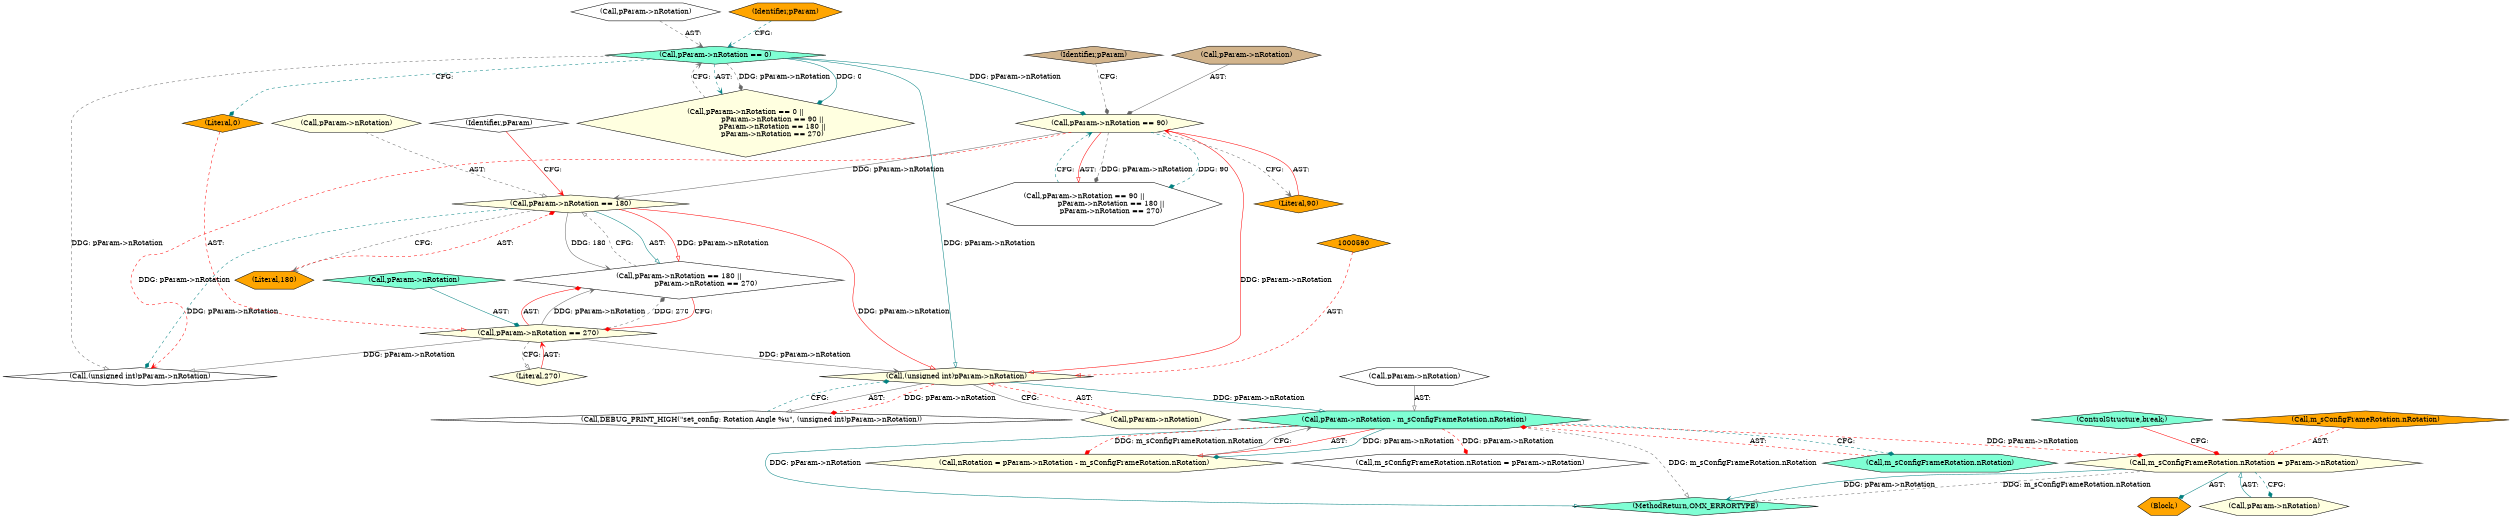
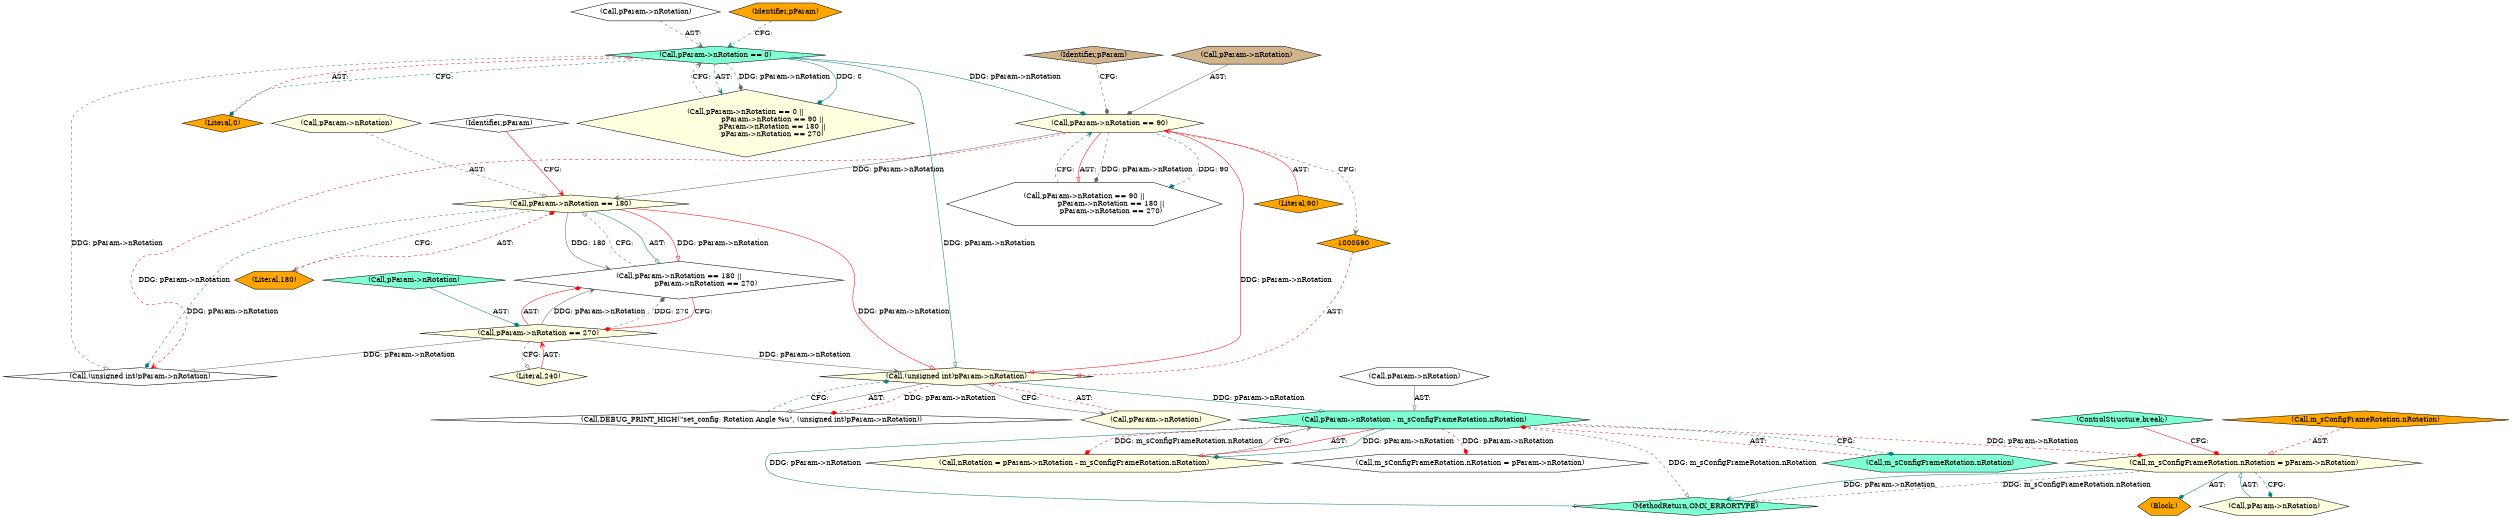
edge "(Call,pParam->nRotation == 90)" -> "(Literal,90)": now "(Call,pParam->nRotation == 90)" -> "1000590"
edge "(Literal,0)" -> "(Call,pParam->nRotation == 270)": now "(Literal,0)" -> "(Call,pParam->nRotation == 0)"
node "(Literal,270)": label "(Literal,270)" -> "(Literal,240)"
